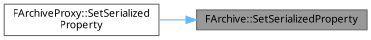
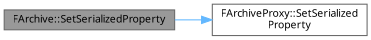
edge "FArchiveProxy::SetSerialized Property" -> "FArchive::SetSerializedProperty": reversed
